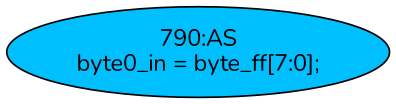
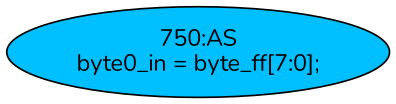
node "790:AS byte0_in = byte_ff[7:0];": label "790:AS byte0_in = byte_ff[7:0];" -> "750:AS byte0_in = byte_ff[7:0];"
